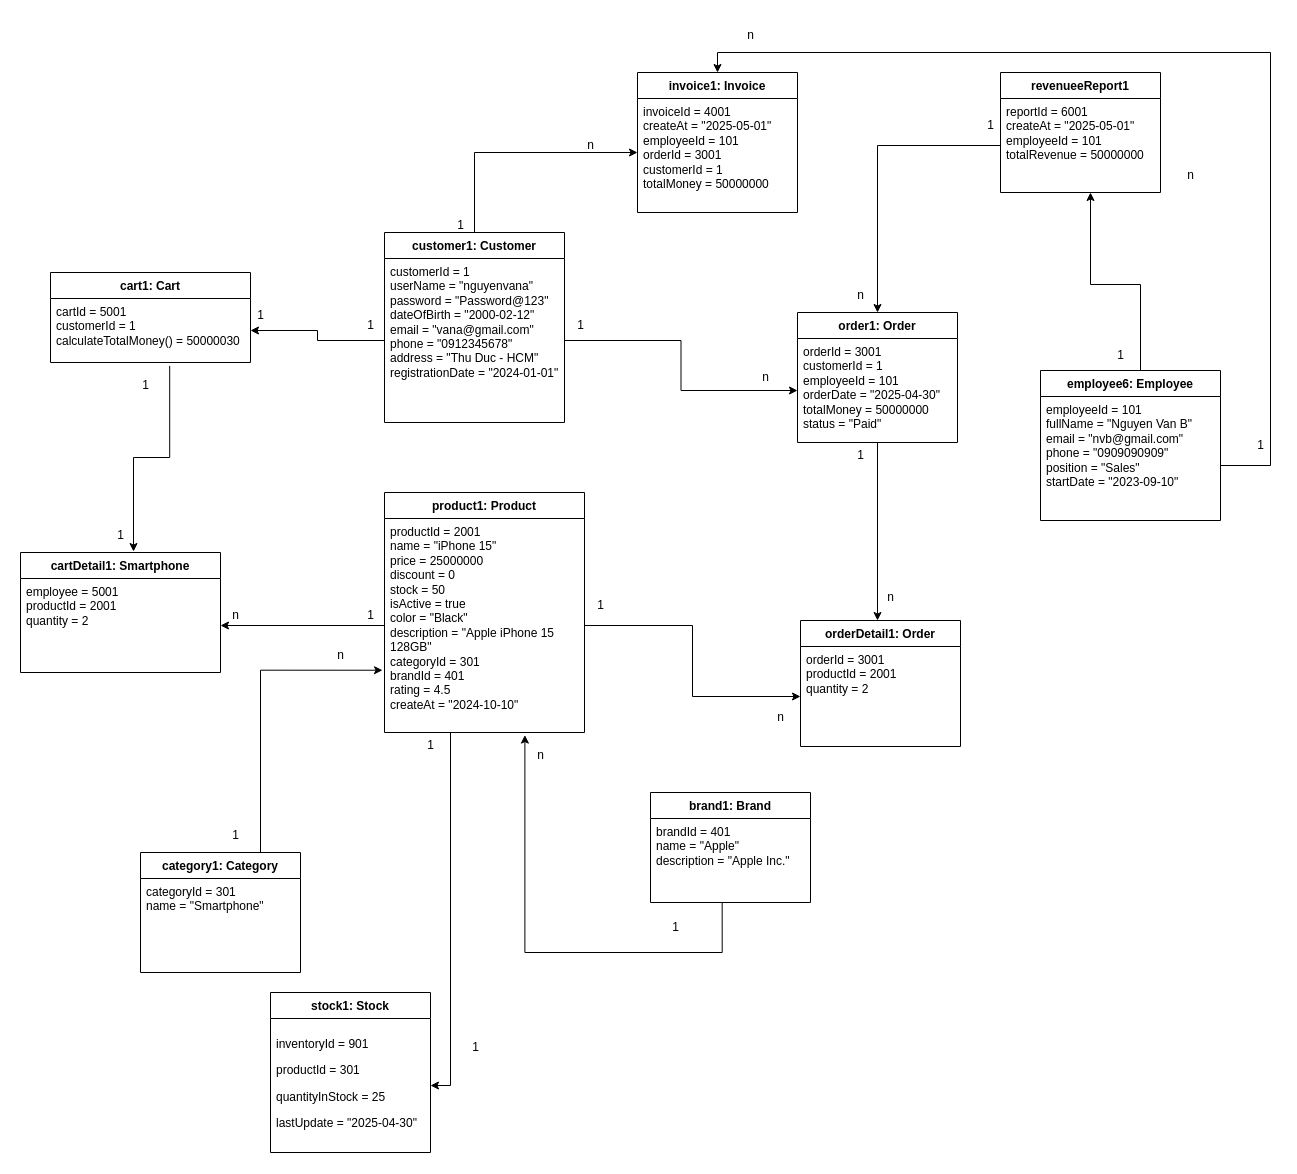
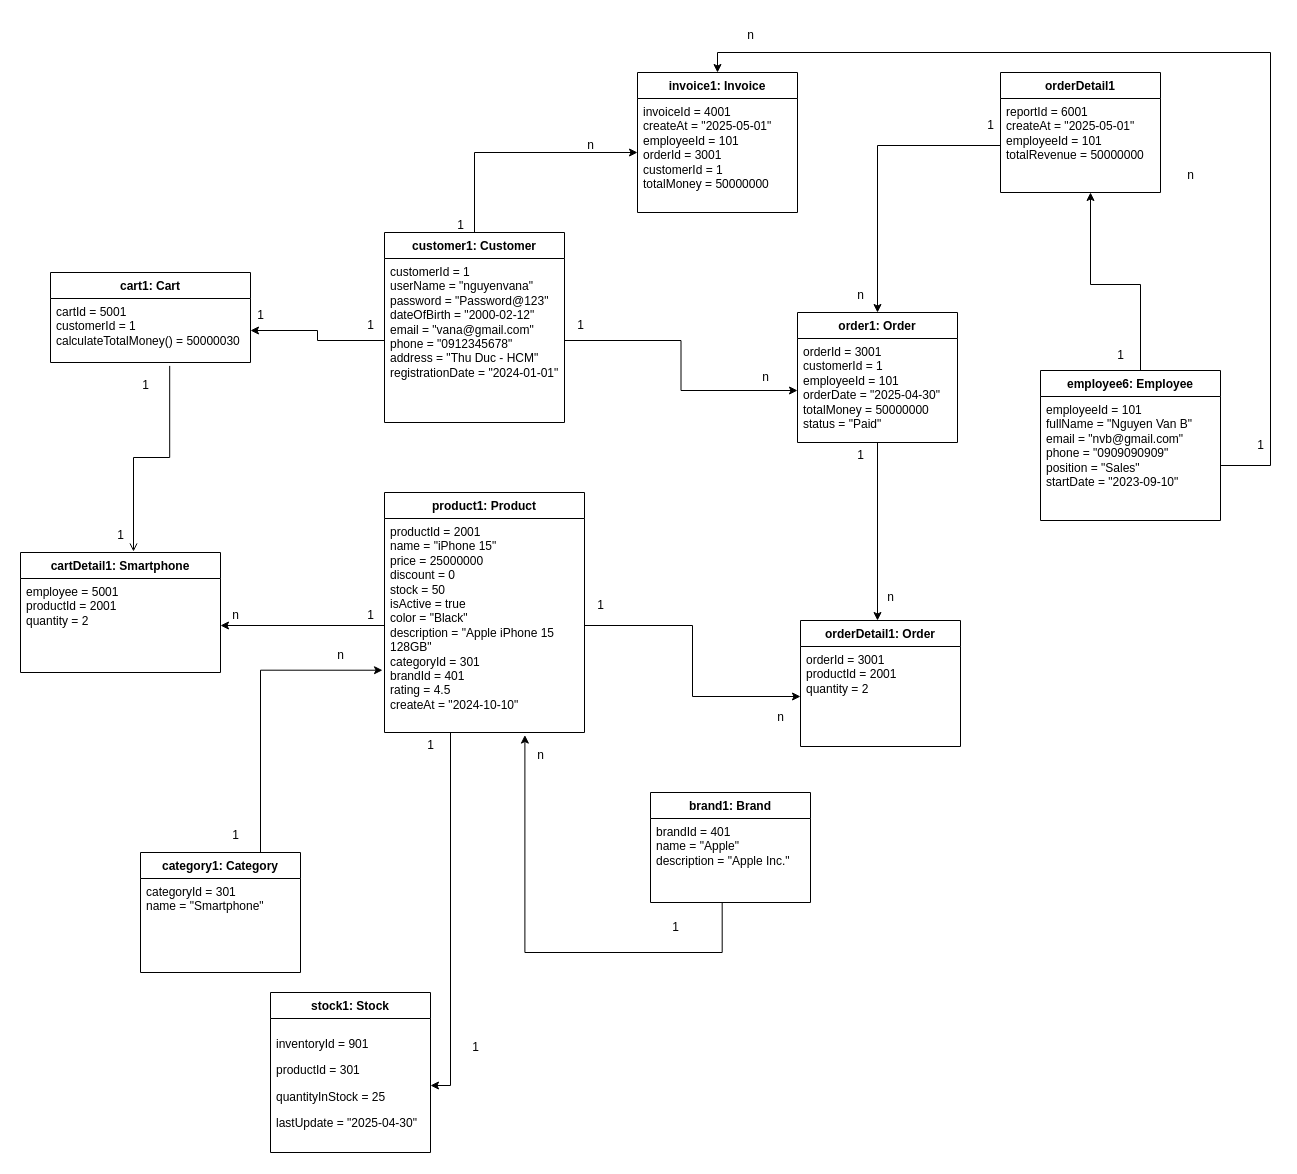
node "revenueeReport1": label "revenueeReport1" -> "orderDetail1"
edge "cartId = 5001 customerId = 1 calculateTotalMoney() = 50000030" -> "cartDetail1: Smartphone": arrowhead classic -> open
